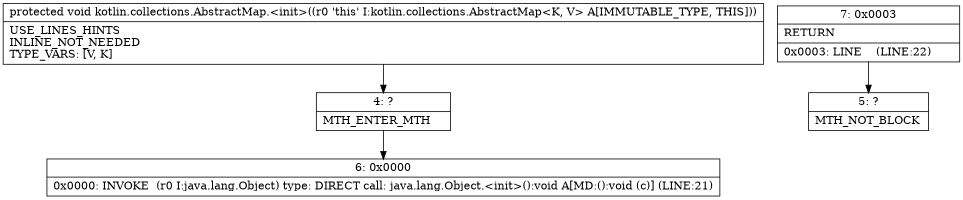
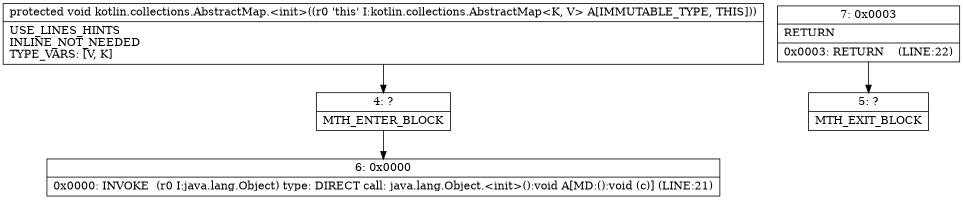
node "7: 0x0003": text "0x0003: LINE    (LINE:22)" -> "0x0003: RETURN    (LINE:22)"
node "4: ?": text "MTH_ENTER_MTH" -> "MTH_ENTER_BLOCK"
node "5: ?": text "MTH_NOT_BLOCK" -> "MTH_EXIT_BLOCK"
